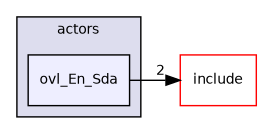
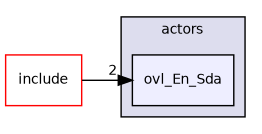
edge "ovl_En_Sda" -> "include": reversed
